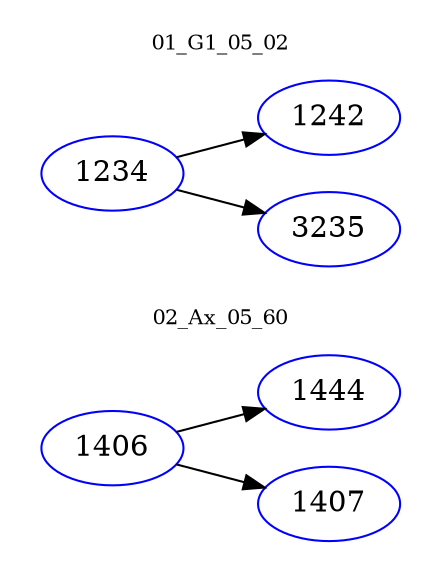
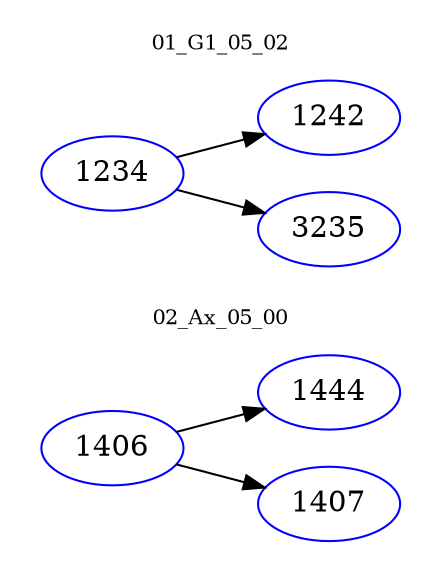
cluster "02_Ax_05_60": label "02_Ax_05_60" -> "02_Ax_05_00"
